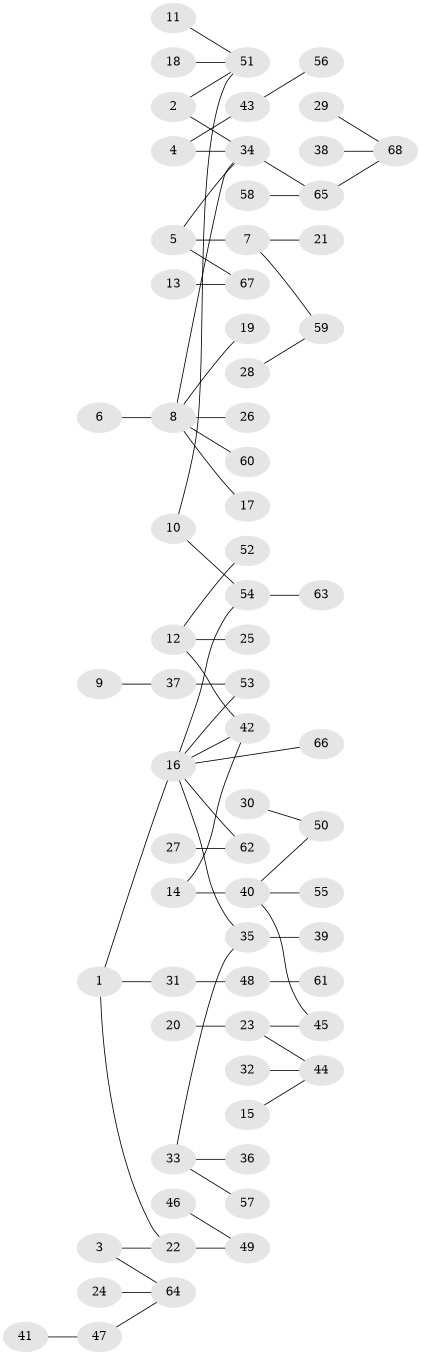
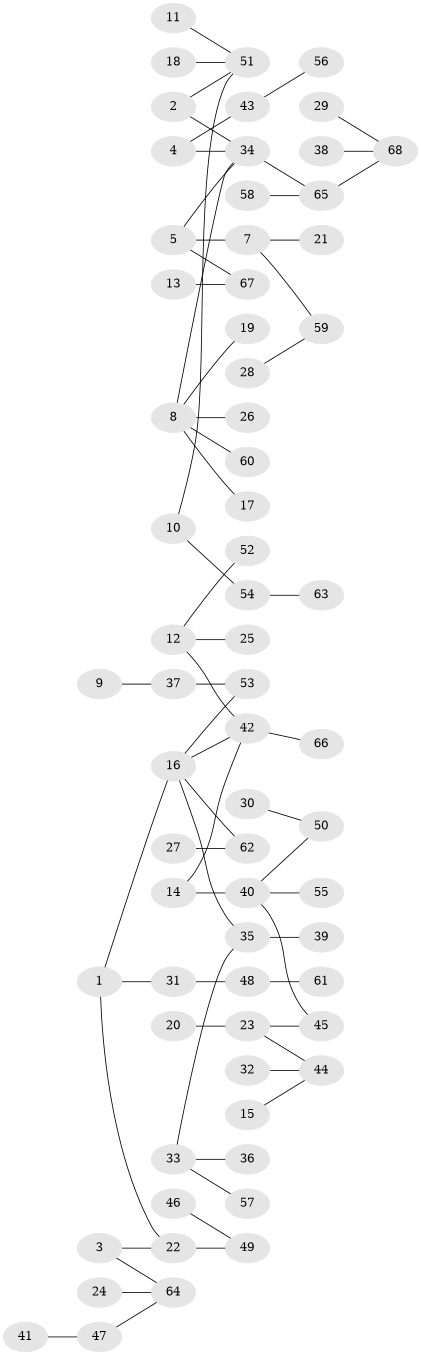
node "6": removed
edge "54" -- "16": removed
edge "66" -- "16": now "66" -- "42"
